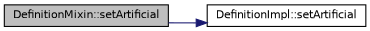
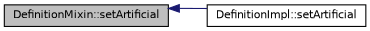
edge "DefinitionMixin::setArtificial" -> "DefinitionImpl::setArtificial": reversed
